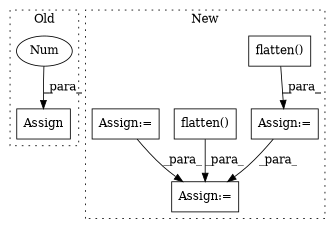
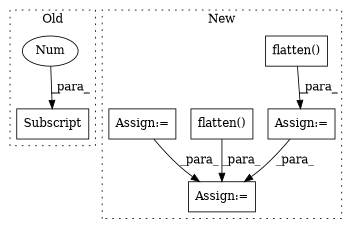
node "Assign": label "Assign" -> "Subscript"
